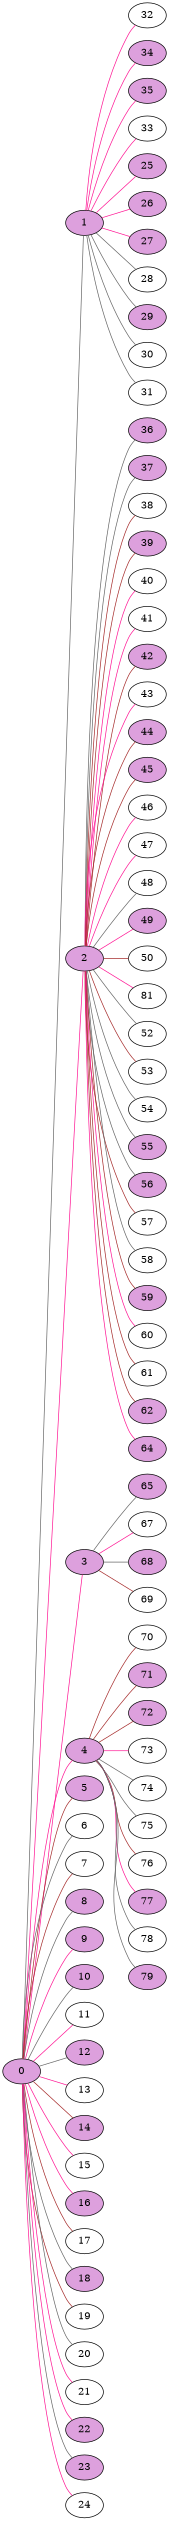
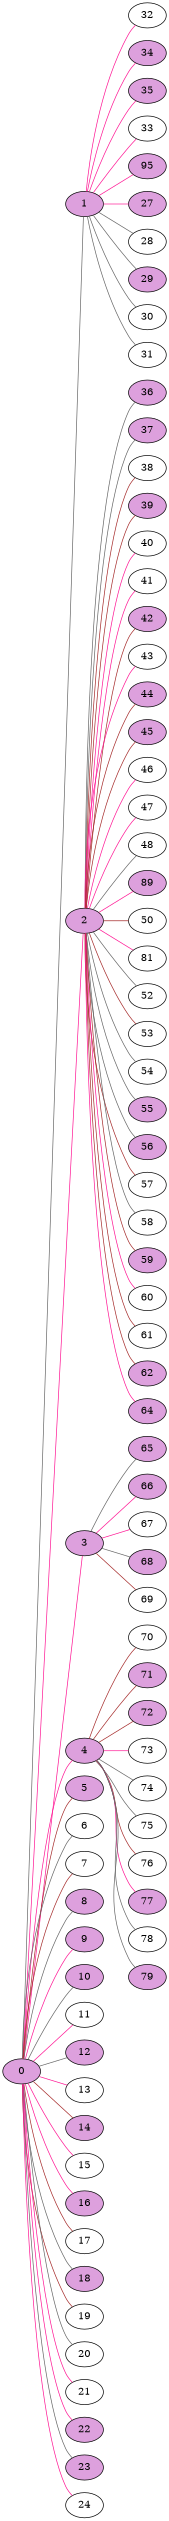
node "25": label "25" -> "95"
node "26": removed
node "49": label "49" -> "89"
node "66": added
